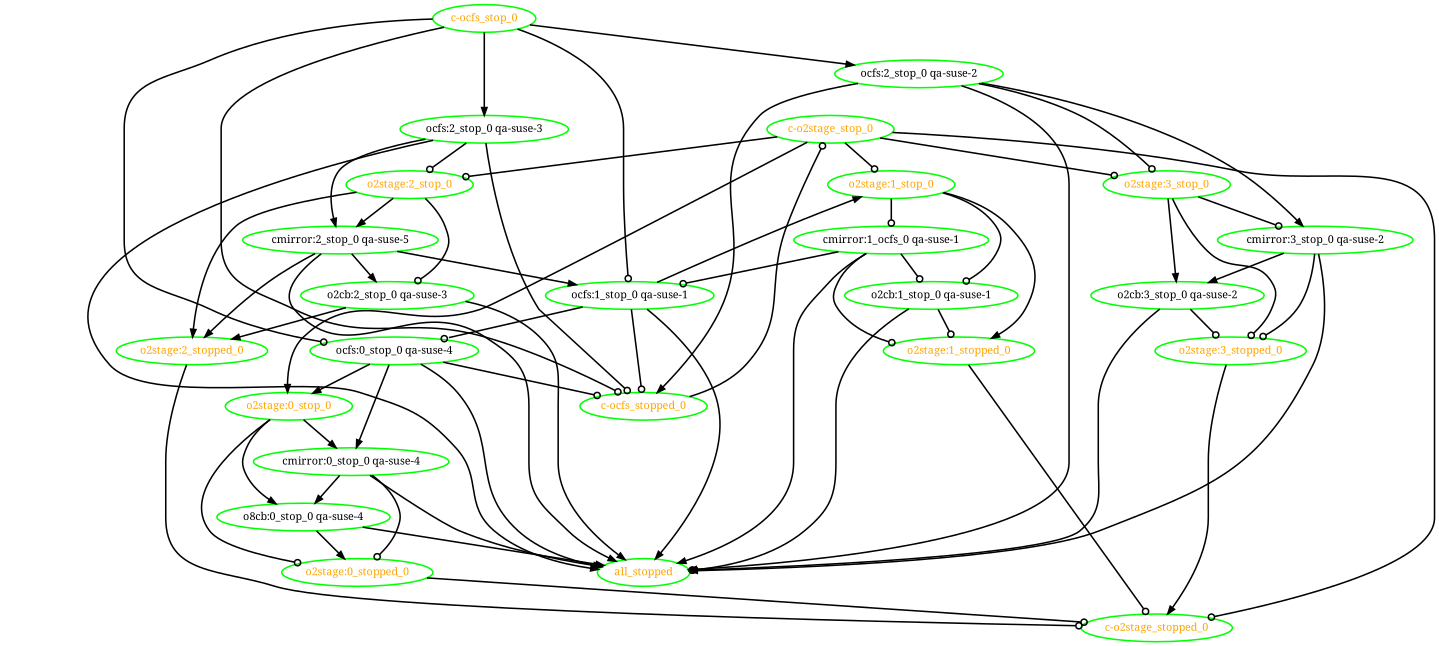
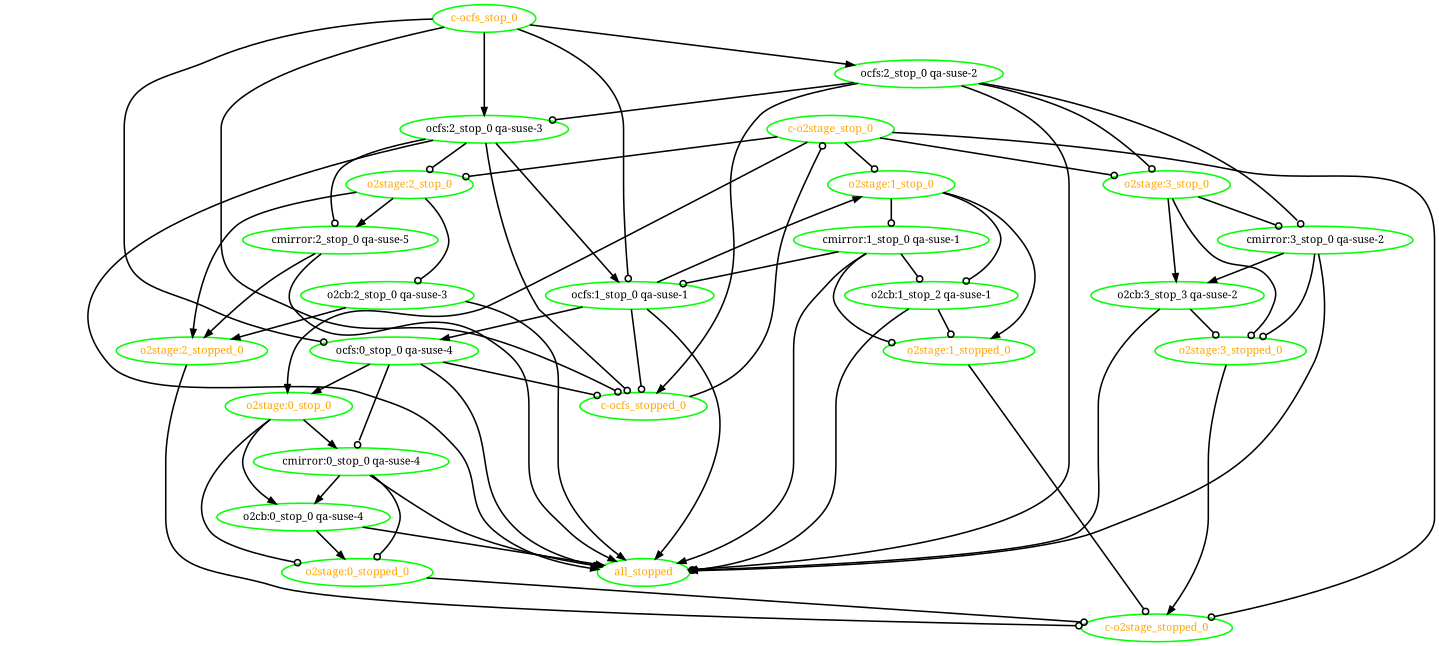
edge "ocfs:2_stop_0 qa-suse-2" -> "ocfs:2_stop_0 qa-suse-3": added
edge "ocfs:2_stop_0 qa-suse-2" -> "cmirror:3_stop_0 qa-suse-2": arrowhead normal -> odot
edge "ocfs:2_stop_0 qa-suse-3" -> "cmirror:2_stop_0 qa-suse-5": arrowhead normal -> odot
node "cmirror:1_ocfs_0 qa-suse-1": label "cmirror:1_ocfs_0 qa-suse-1" -> "cmirror:1_stop_0 qa-suse-1"
edge "cmirror:2_stop_0 qa-suse-5" -> "o2cb:2_stop_0 qa-suse-3": removed
edge "cmirror:2_stop_0 qa-suse-5" -> "ocfs:1_stop_0 qa-suse-1": now "ocfs:2_stop_0 qa-suse-3" -> "ocfs:1_stop_0 qa-suse-1"
node "o2cb:1_stop_0 qa-suse-1": label "o2cb:1_stop_0 qa-suse-1" -> "o2cb:1_stop_2 qa-suse-1"
node "o2cb:3_stop_0 qa-suse-2": label "o2cb:3_stop_0 qa-suse-2" -> "o2cb:3_stop_3 qa-suse-2"
edge "ocfs:1_stop_0 qa-suse-1" -> "ocfs:0_stop_0 qa-suse-4": arrowhead odot -> normal
edge "ocfs:0_stop_0 qa-suse-4" -> "cmirror:0_stop_0 qa-suse-4": arrowhead normal -> odot
node "o8cb:0_stop_0 qa-suse-4": label "o8cb:0_stop_0 qa-suse-4" -> "o2cb:0_stop_0 qa-suse-4"
